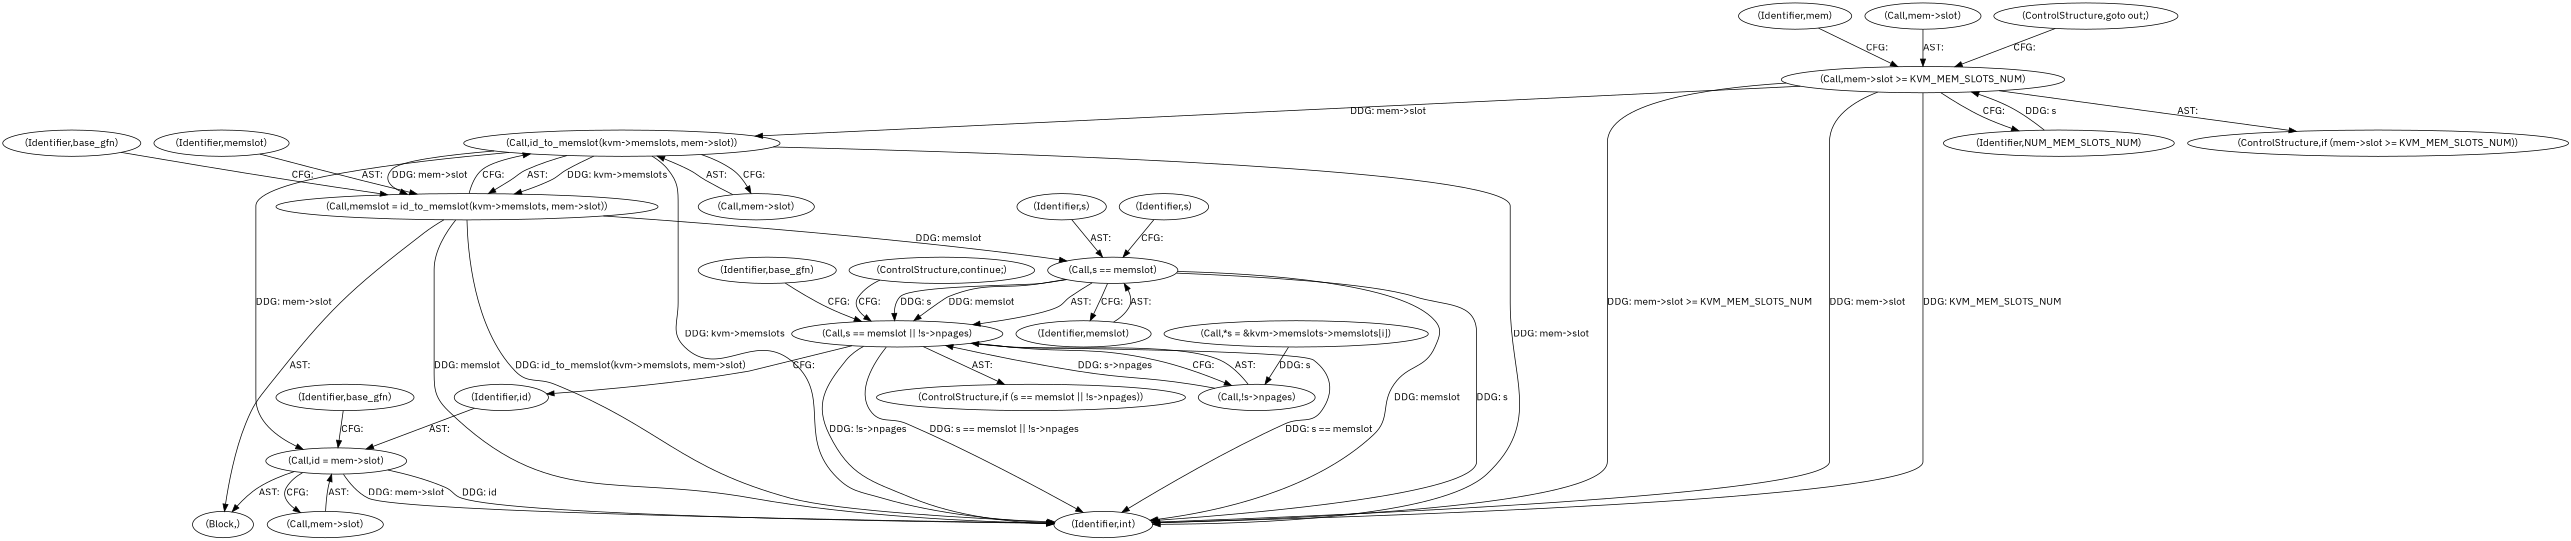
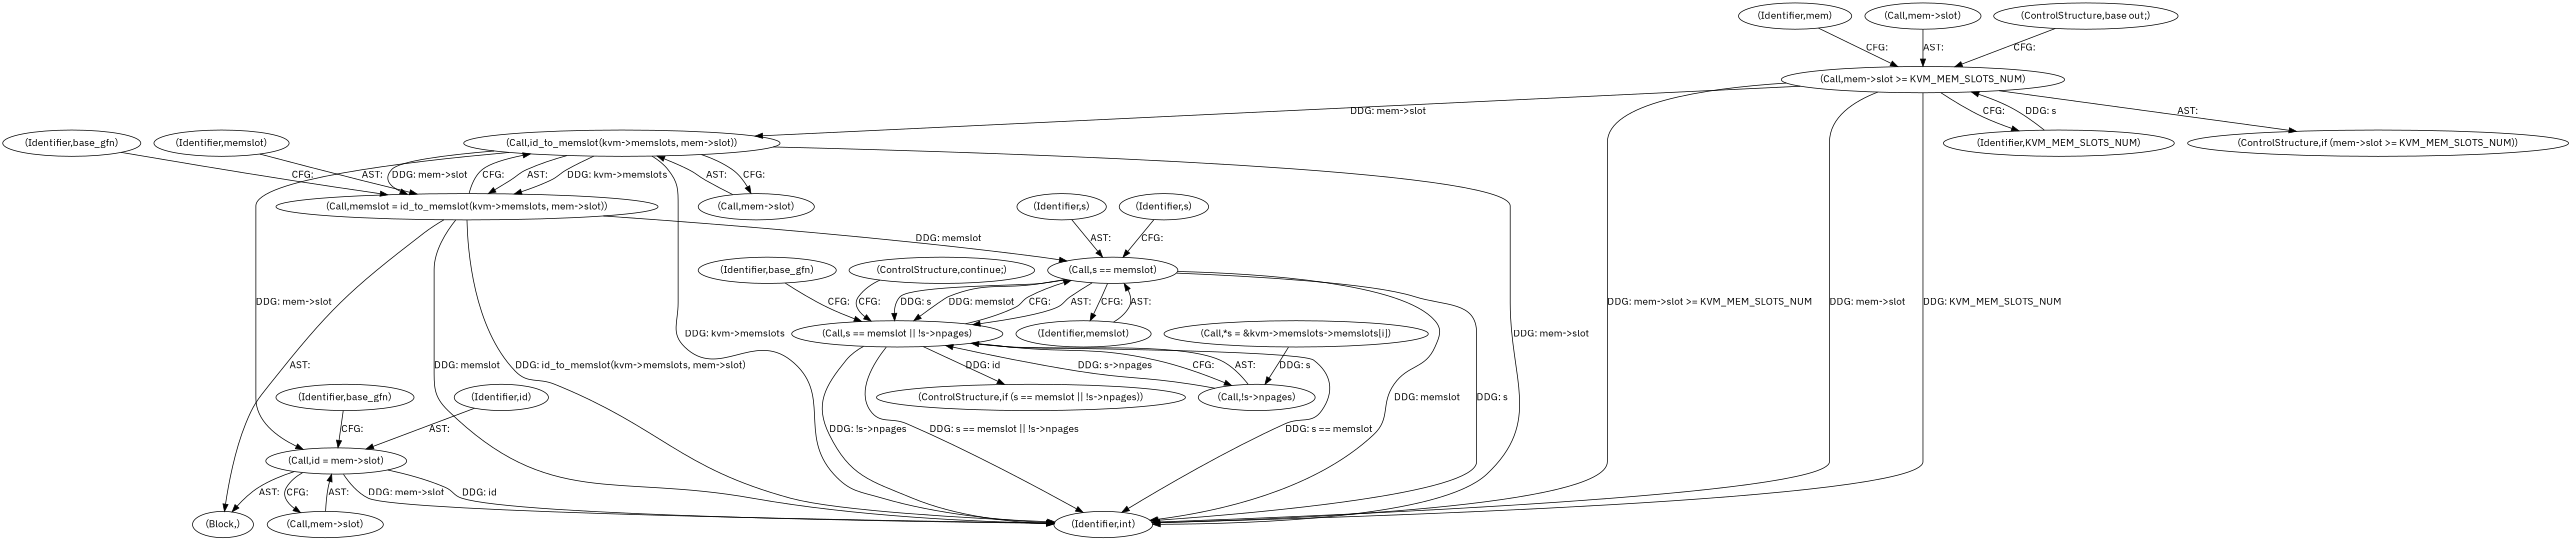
node "(ControlStructure,goto out;)": label "(ControlStructure,goto out;)" -> "(ControlStructure,base out;)"
node "(Identifier,NUM_MEM_SLOTS_NUM)": label "(Identifier,NUM_MEM_SLOTS_NUM)" -> "(Identifier,KVM_MEM_SLOTS_NUM)"
edge "(Call,s == memslot || !s->npages)" -> "(ControlStructure,if (s == memslot || !s->npages))": label "AST: " -> "DDG: id"
edge "(Call,s == memslot || !s->npages)" -> "(Identifier,id)": now "(Call,s == memslot || !s->npages)" -> "(Call,s == memslot)"
